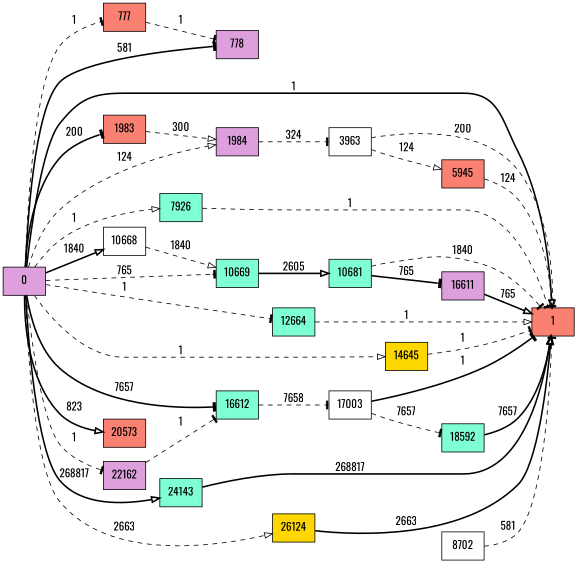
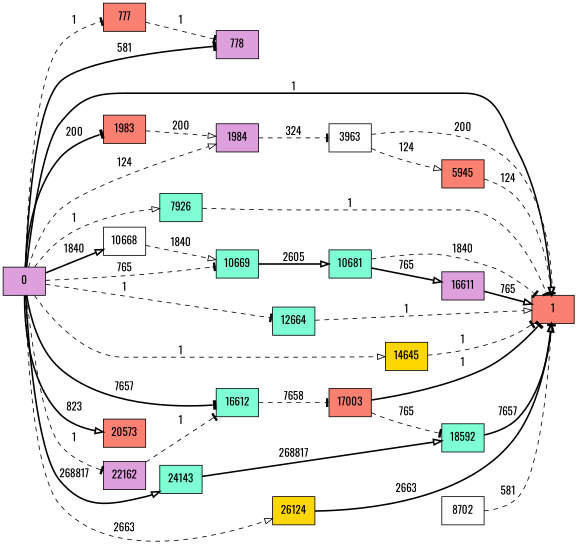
edge "1983" -> "1984": label "300" -> "200"
edge "10681" -> "16611": arrowhead tee -> onormal
node "17003": fillcolor white -> salmon
edge "17003" -> "18592": label "7657" -> "765"
edge "24143" -> "1": now "24143" -> "18592"
